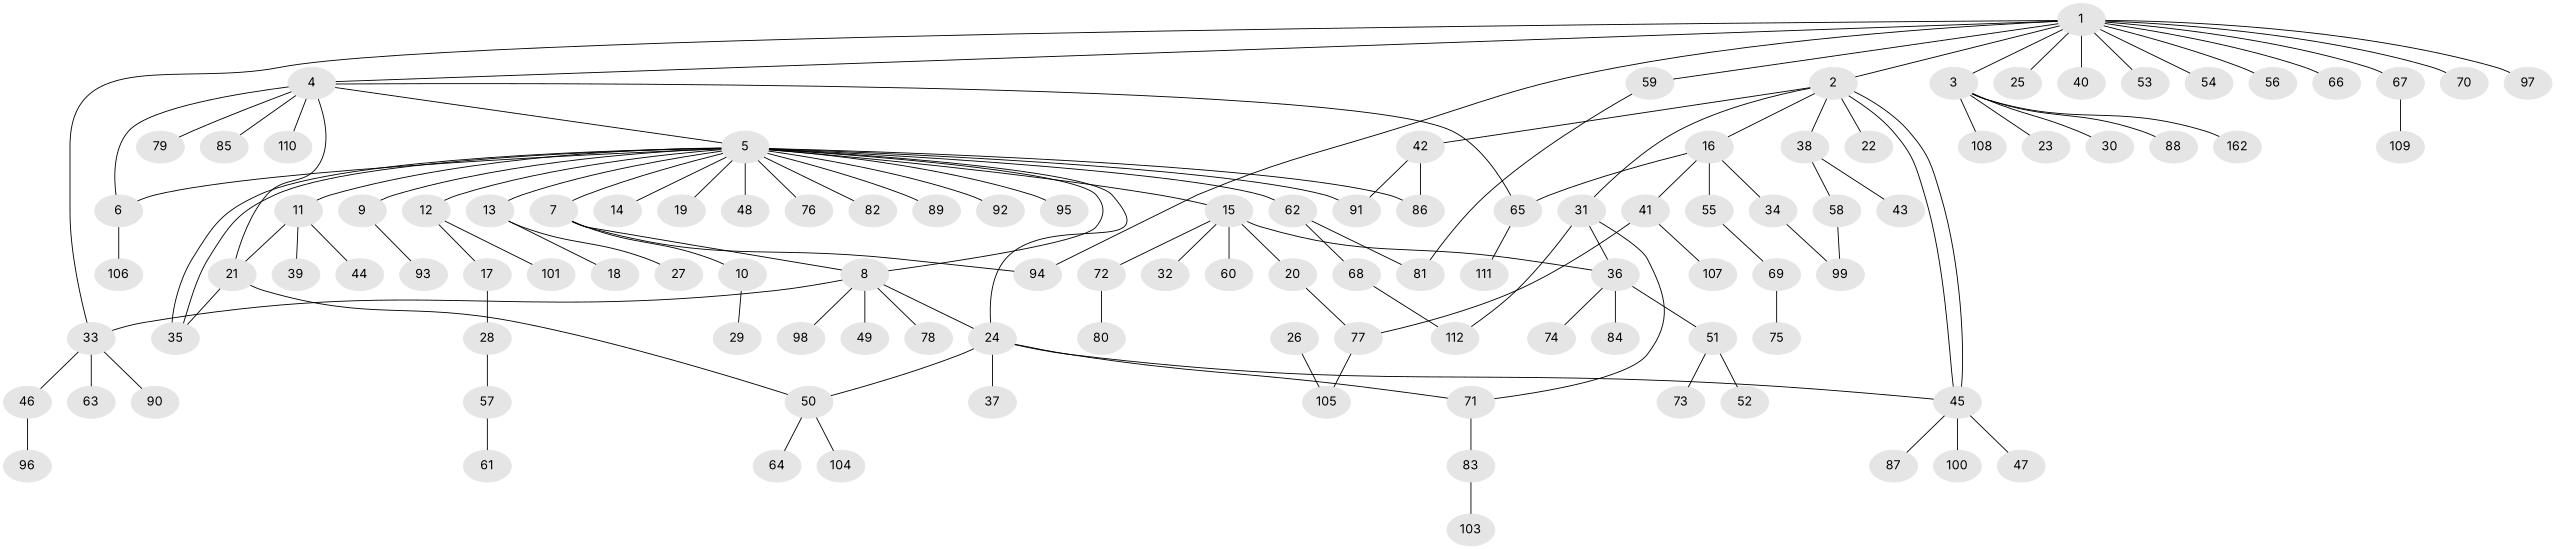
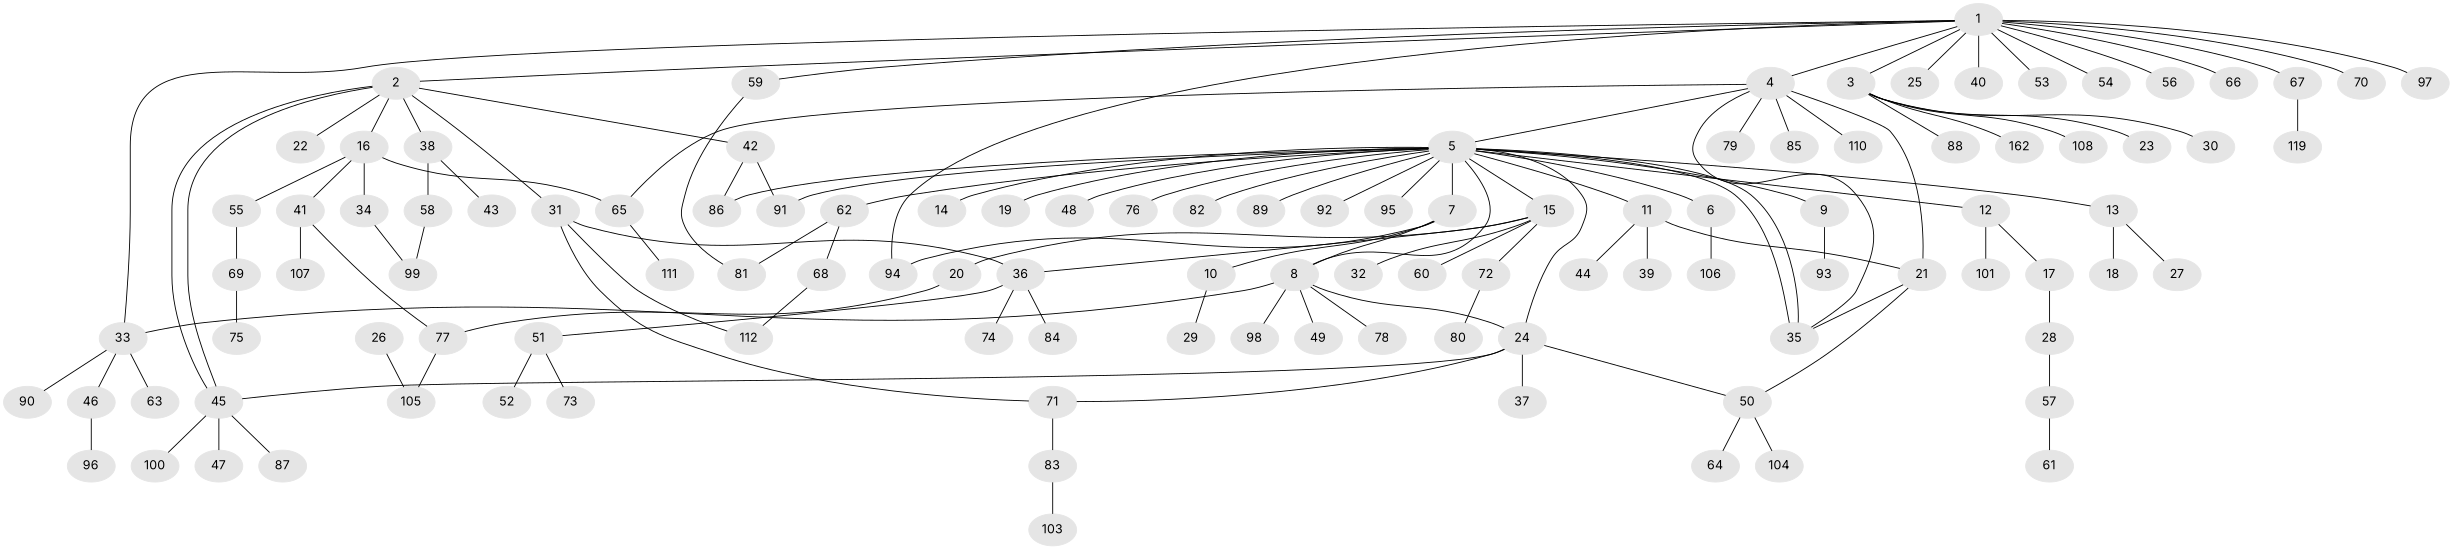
edge "4" -- "6": now "4" -- "35"
node "109": label "109" -> "119"
